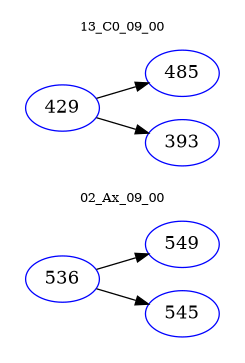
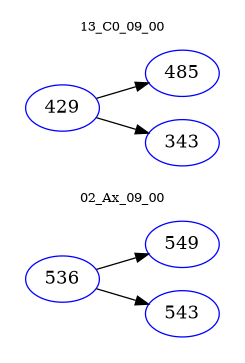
node "393": label "393" -> "343"
node "545": label "545" -> "543"
